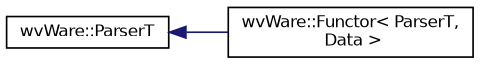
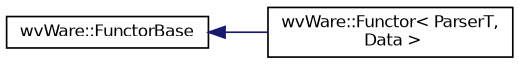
node "wvWare::ParserT": label "wvWare::ParserT" -> "wvWare::FunctorBase"
